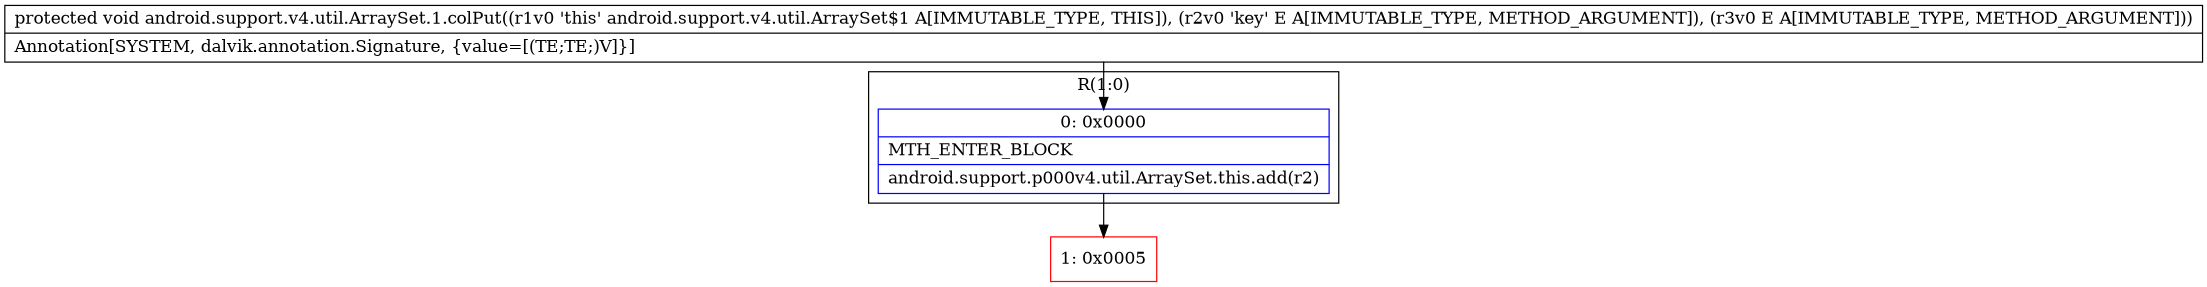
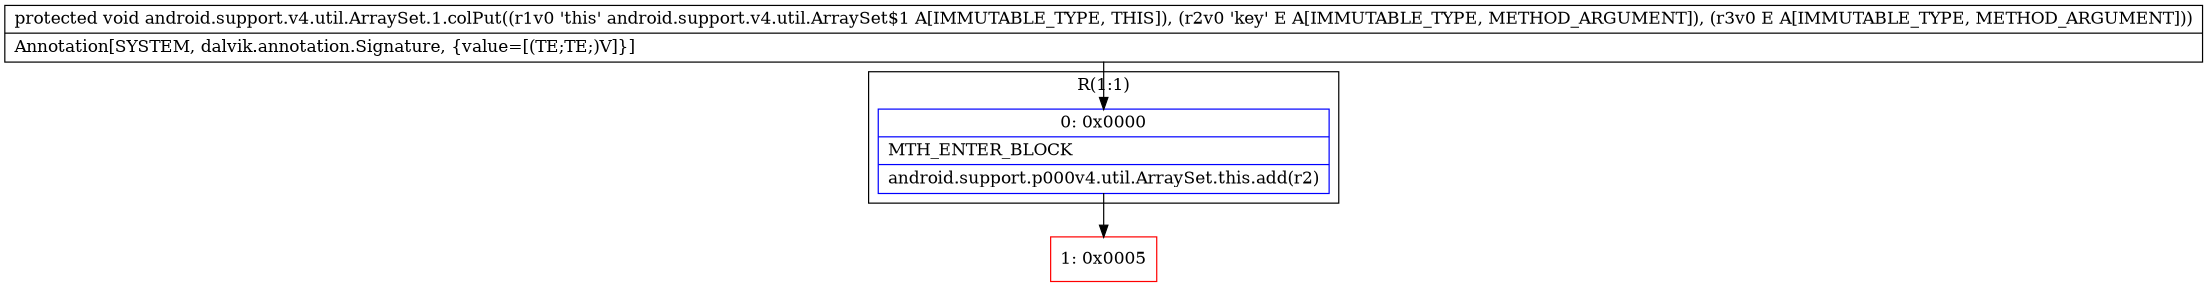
cluster "R(1:0)": label "R(1:0)" -> "R(1:1)"
